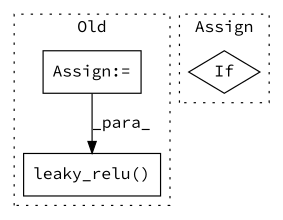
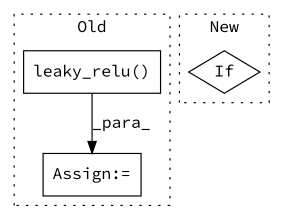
cluster "Assign": label "Assign" -> "New"
edge "Assign:=" -> "leaky_relu()": reversed
